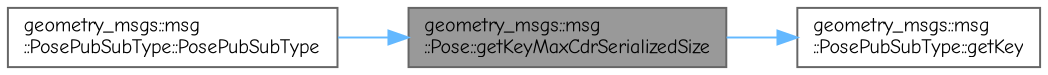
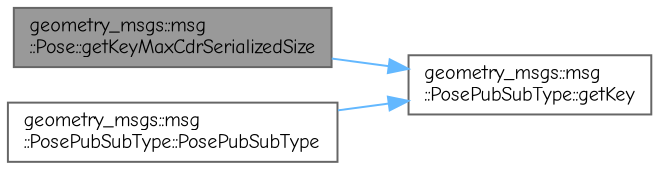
edge "geometry_msgs::msg ::PosePubSubType::PosePubSubType" -> "geometry_msgs::msg ::Pose::getKeyMaxCdrSerializedSize": now "geometry_msgs::msg ::PosePubSubType::PosePubSubType" -> "geometry_msgs::msg ::PosePubSubType::getKey"
